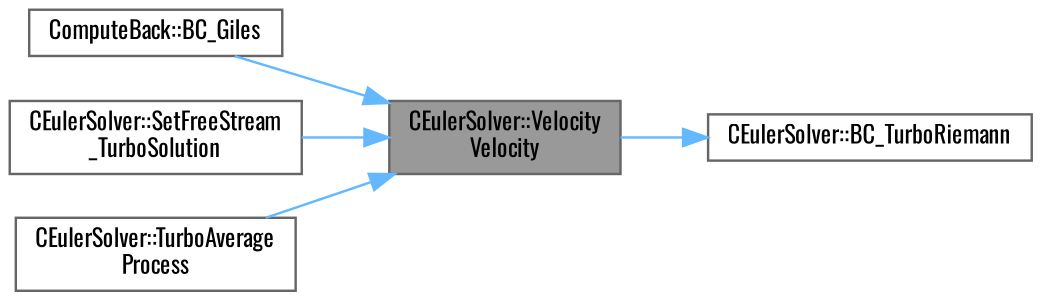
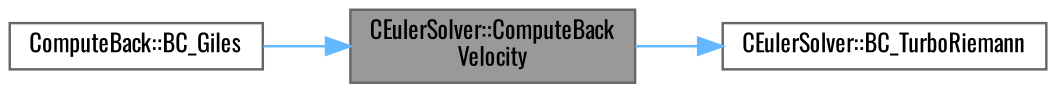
node "CEulerSolver::SetFreeStream _TurboSolution": removed
node "CEulerSolver::Velocity Velocity": label "CEulerSolver::Velocity Velocity" -> "CEulerSolver::ComputeBack Velocity"
node "CEulerSolver::TurboAverage Process": removed
